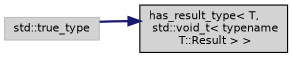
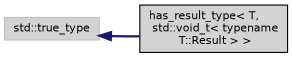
edge "std::true_type" -> "has_result_type< T, std::void_t< typename T::Result > >": reversed
